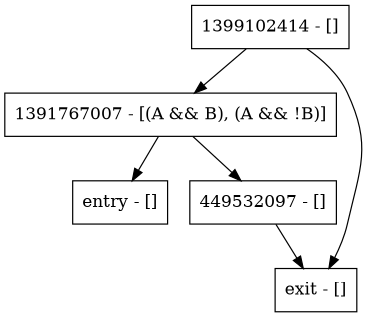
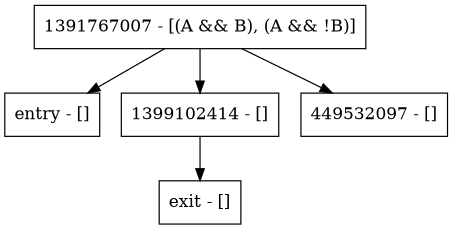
edge "1399102414 - []" -> "1391767007 - [(A && B), (A && !B)]": reversed
edge "449532097 - []" -> "exit - []": removed
